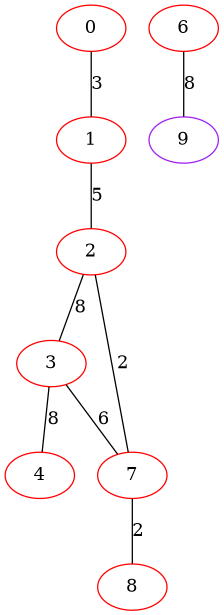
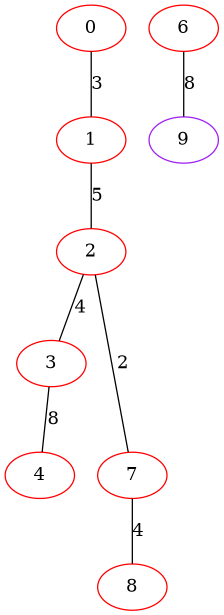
edge "2" -- "3": label "8" -> "4"
edge "3" -- "7": removed, label "6"
edge "7" -- "8": label "2" -> "4"
